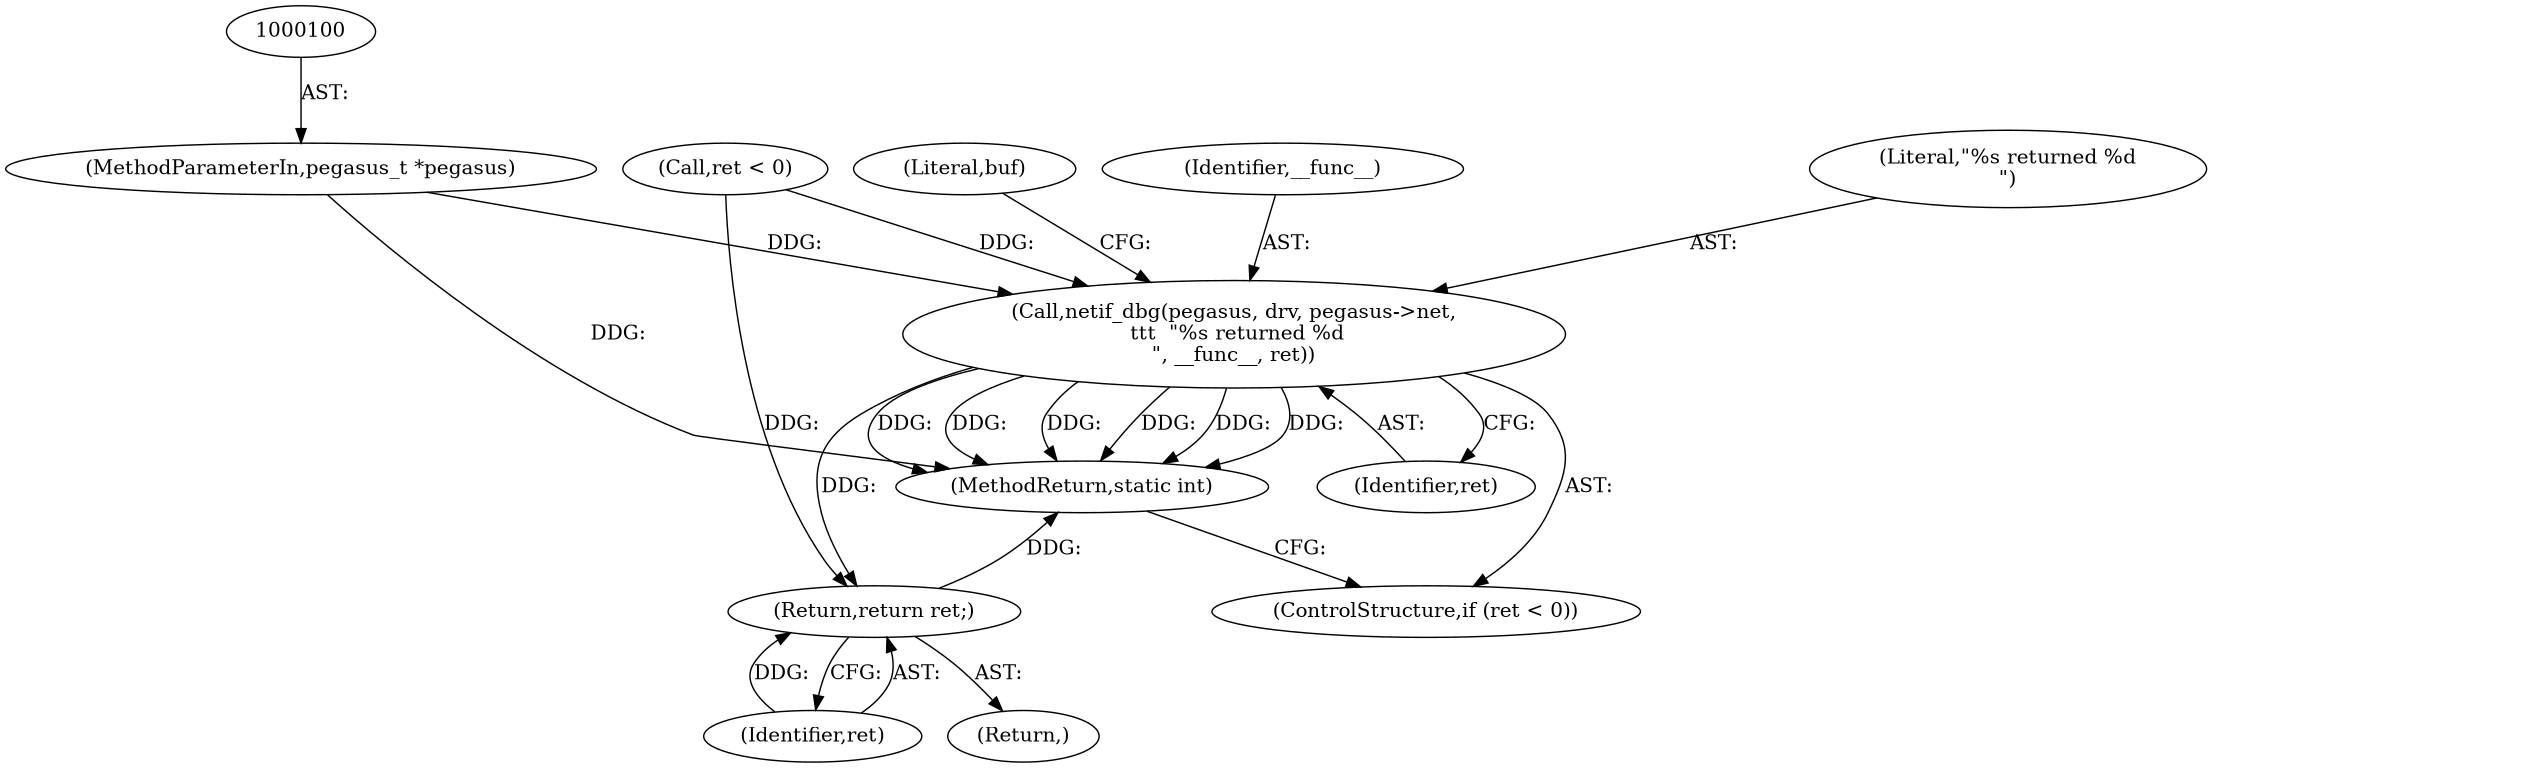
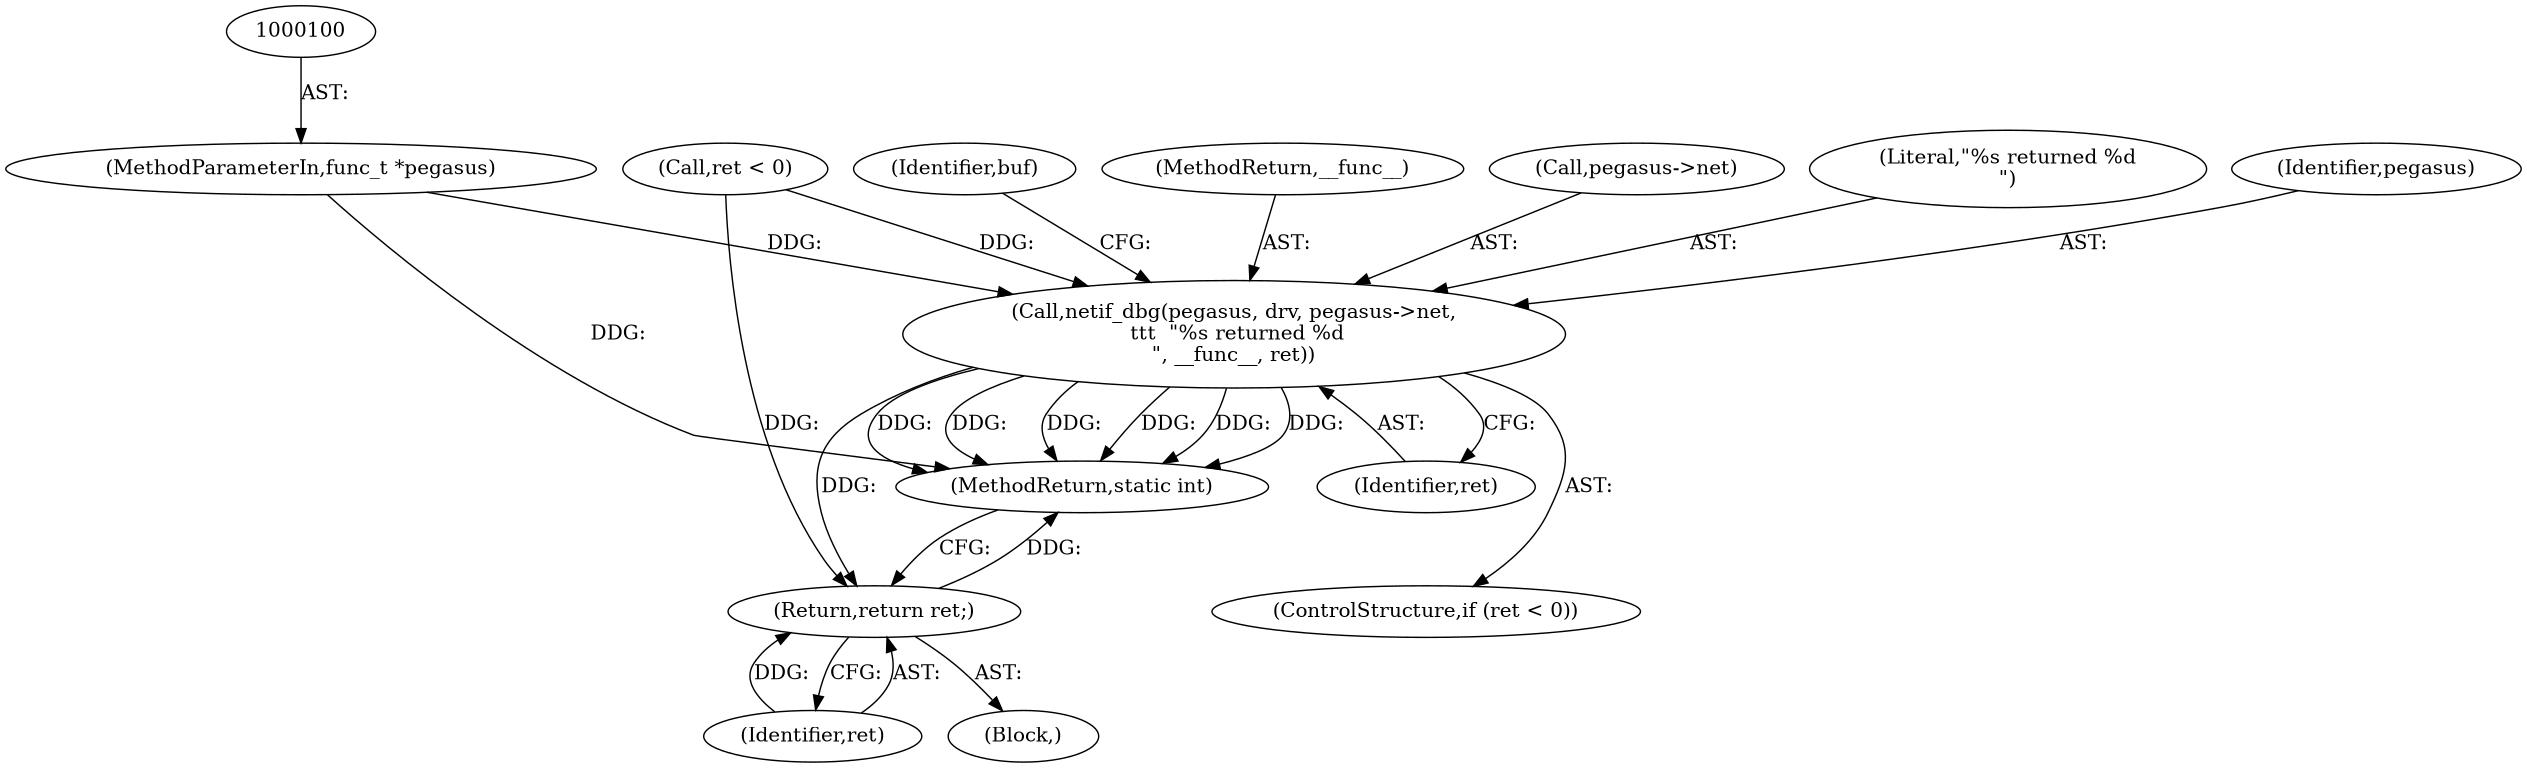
node "(MethodParameterIn,pegasus_t *pegasus)": label "(MethodParameterIn,pegasus_t *pegasus)" -> "(MethodParameterIn,func_t *pegasus)"
node "(Literal,buf)": label "(Literal,buf)" -> "(Identifier,buf)"
node "(Identifier,__func__)": label "(Identifier,__func__)" -> "(MethodReturn,__func__)"
node "(Call,pegasus->net)": added
node "(Identifier,pegasus)": added
edge "(MethodReturn,static int)" -> "(ControlStructure,if (ret < 0))": now "(MethodReturn,static int)" -> "(Return,return ret;)"
node "(Return,)": label "(Return,)" -> "(Block,)"
